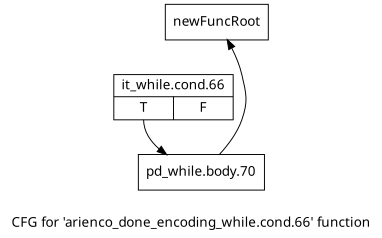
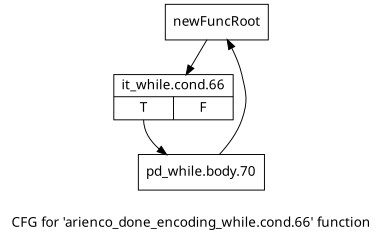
edge "newFuncRoot" -> "it_while.cond.66": added
